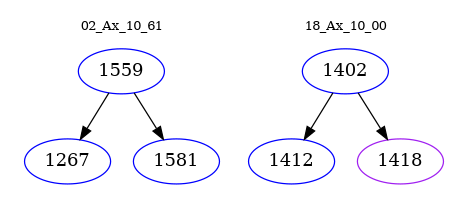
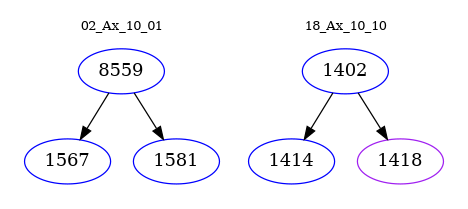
cluster "02_Ax_10_61": label "02_Ax_10_61" -> "02_Ax_10_01"
cluster "18_Ax_10_00": label "18_Ax_10_00" -> "18_Ax_10_10"
node "1559": label "1559" -> "8559"
node "1267": label "1267" -> "1567"
node "1412": label "1412" -> "1414"
